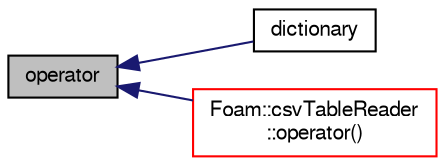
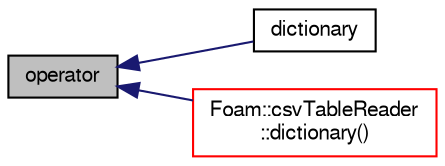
node "Foam::csvTableReader ::operator()": label "Foam::csvTableReader ::operator()" -> "Foam::csvTableReader ::dictionary()"
